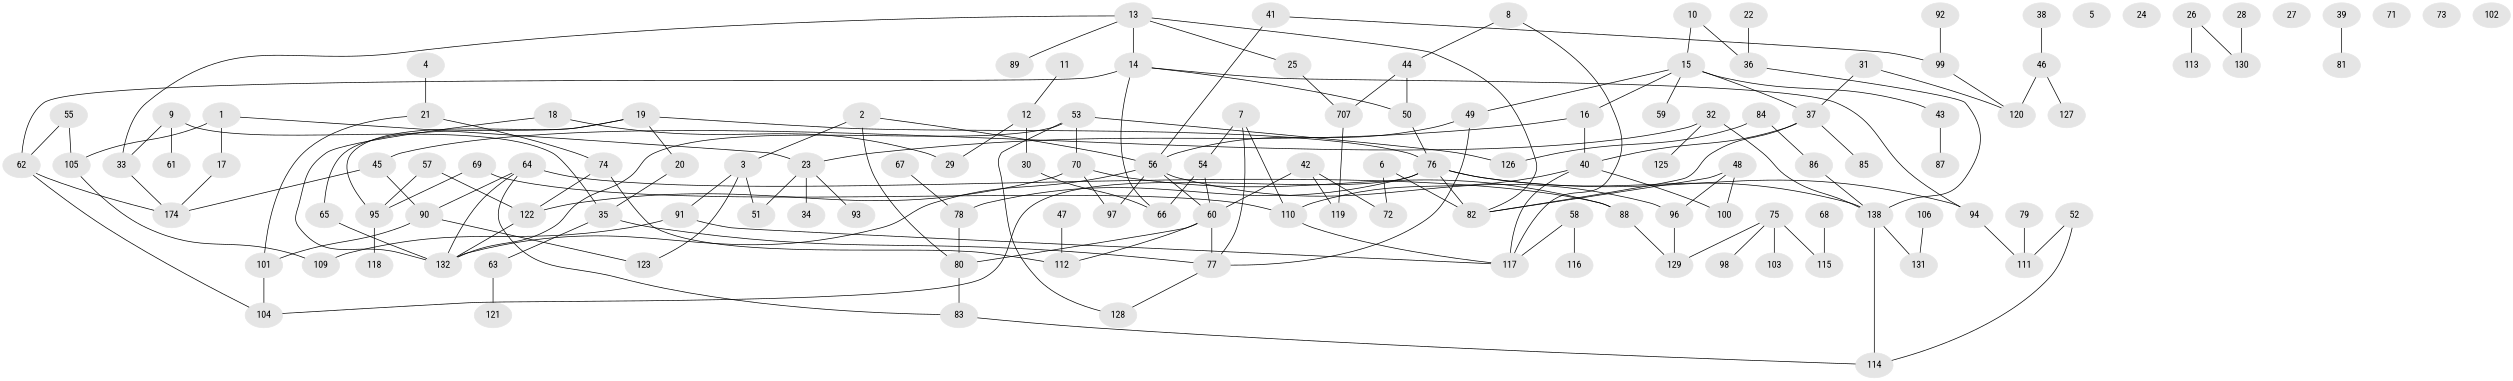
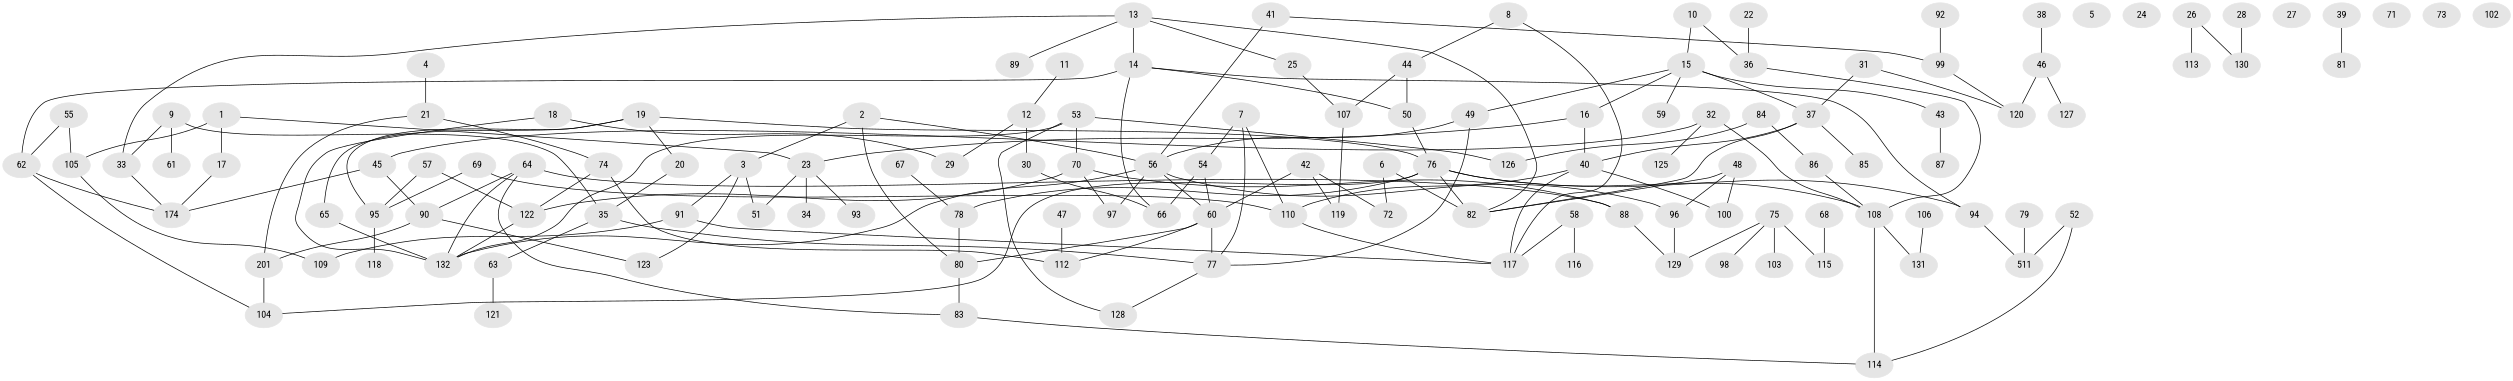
node "707": label "707" -> "107"
node "138": label "138" -> "108"
node "101": label "101" -> "201"
node "111": label "111" -> "511"
